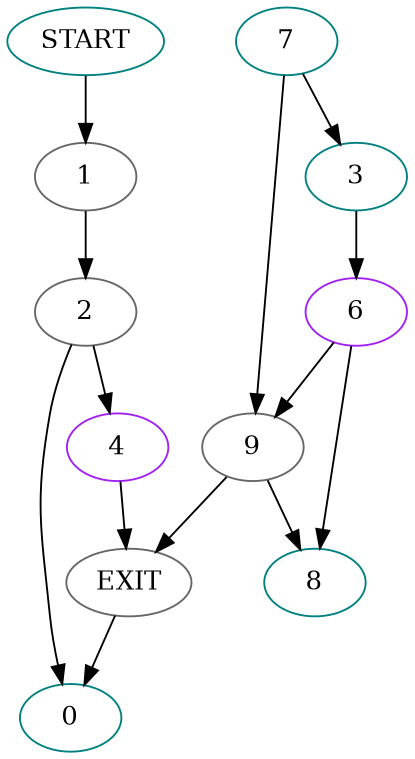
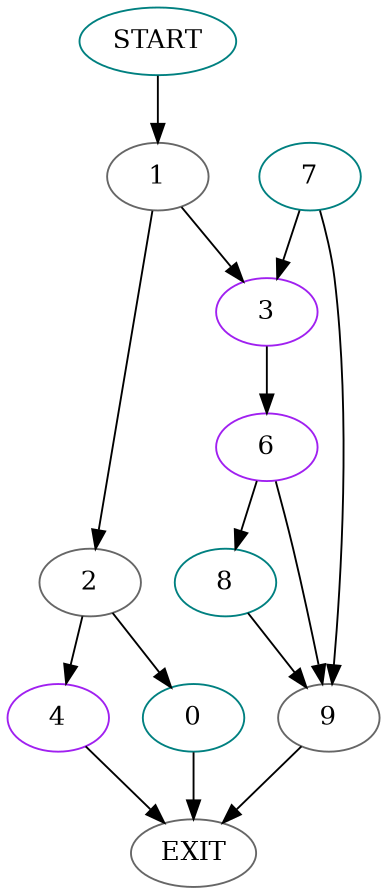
node "3": color teal -> purple
edge "1" -> "3": added
edge "9" -> "8": reversed
edge "EXIT" -> "0": reversed
